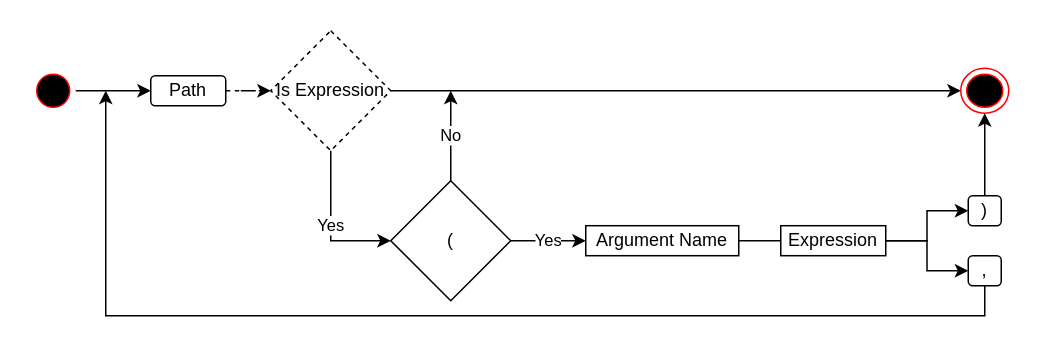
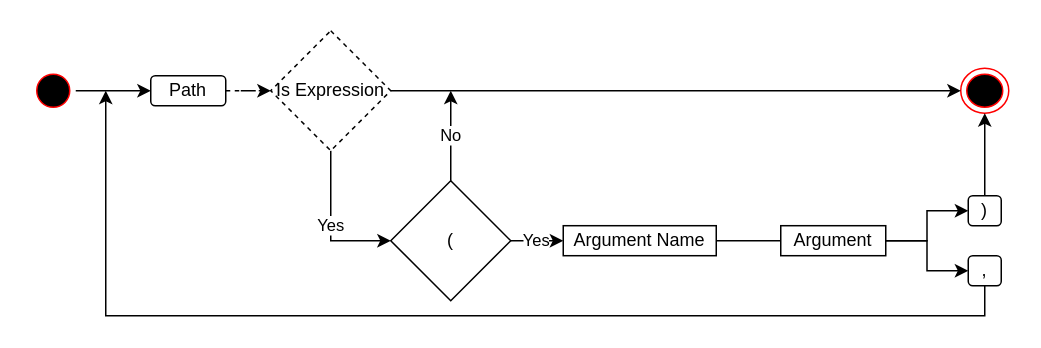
node "Argument Name": moved (662, 241) -> (640, 241)
node "Expression": label "Expression" -> "Argument"
